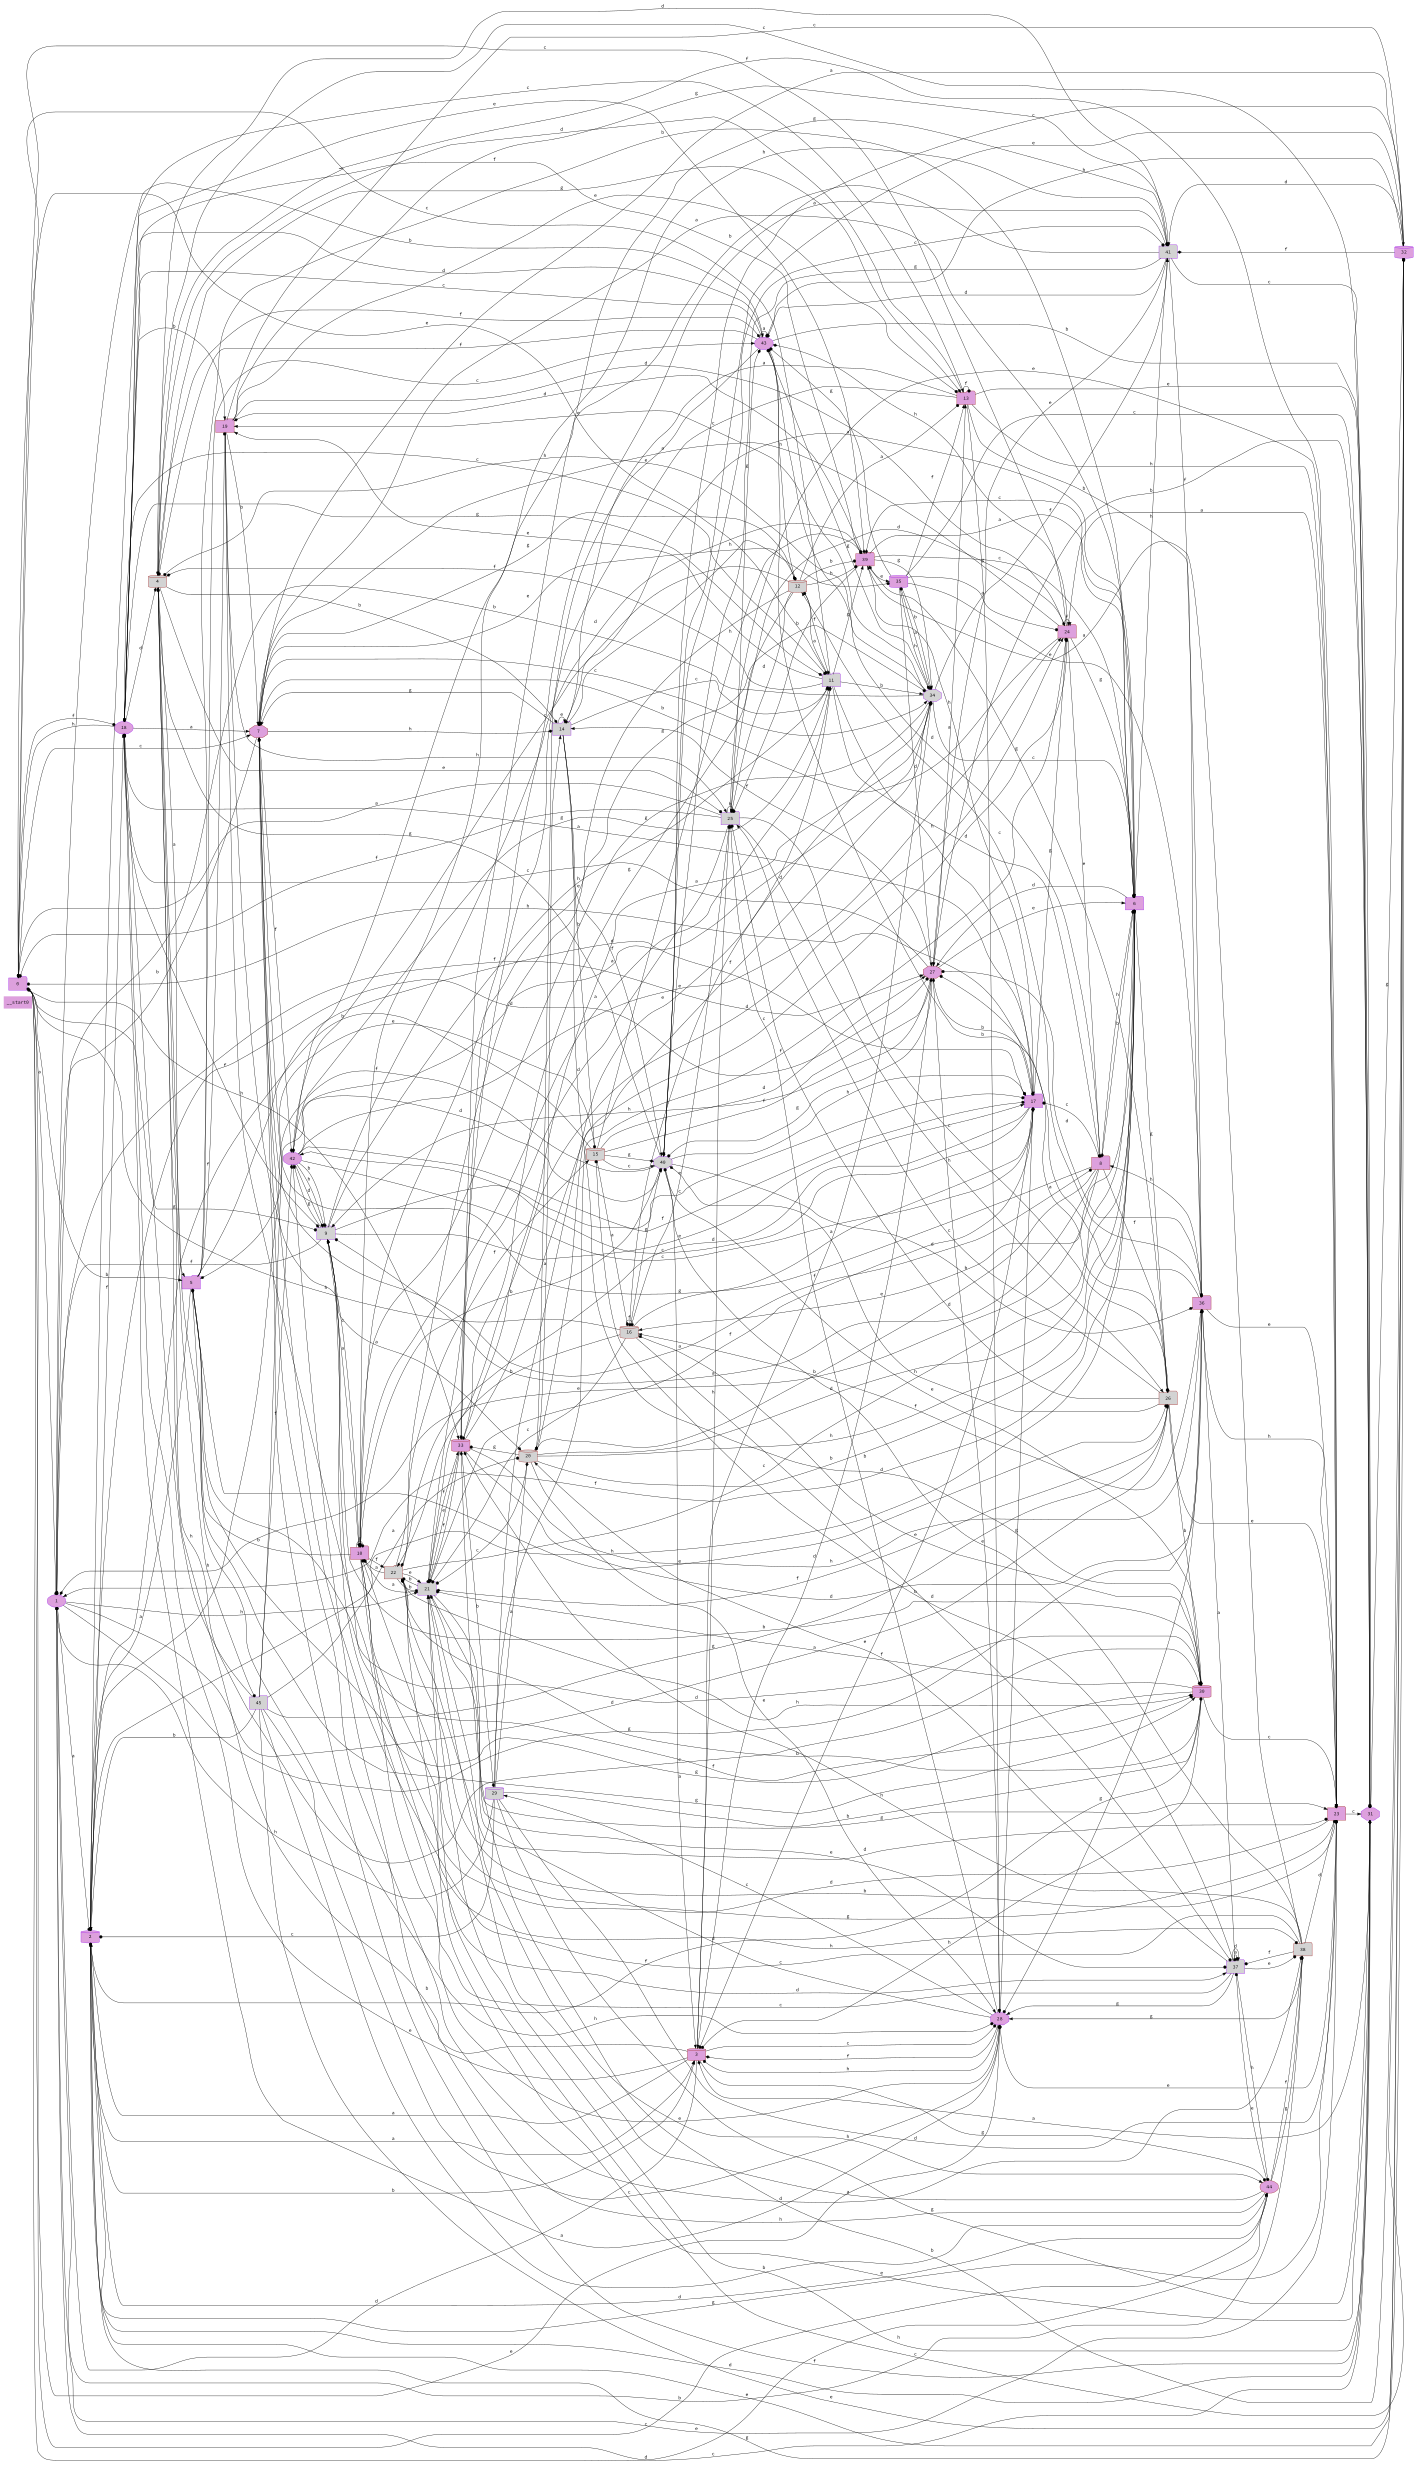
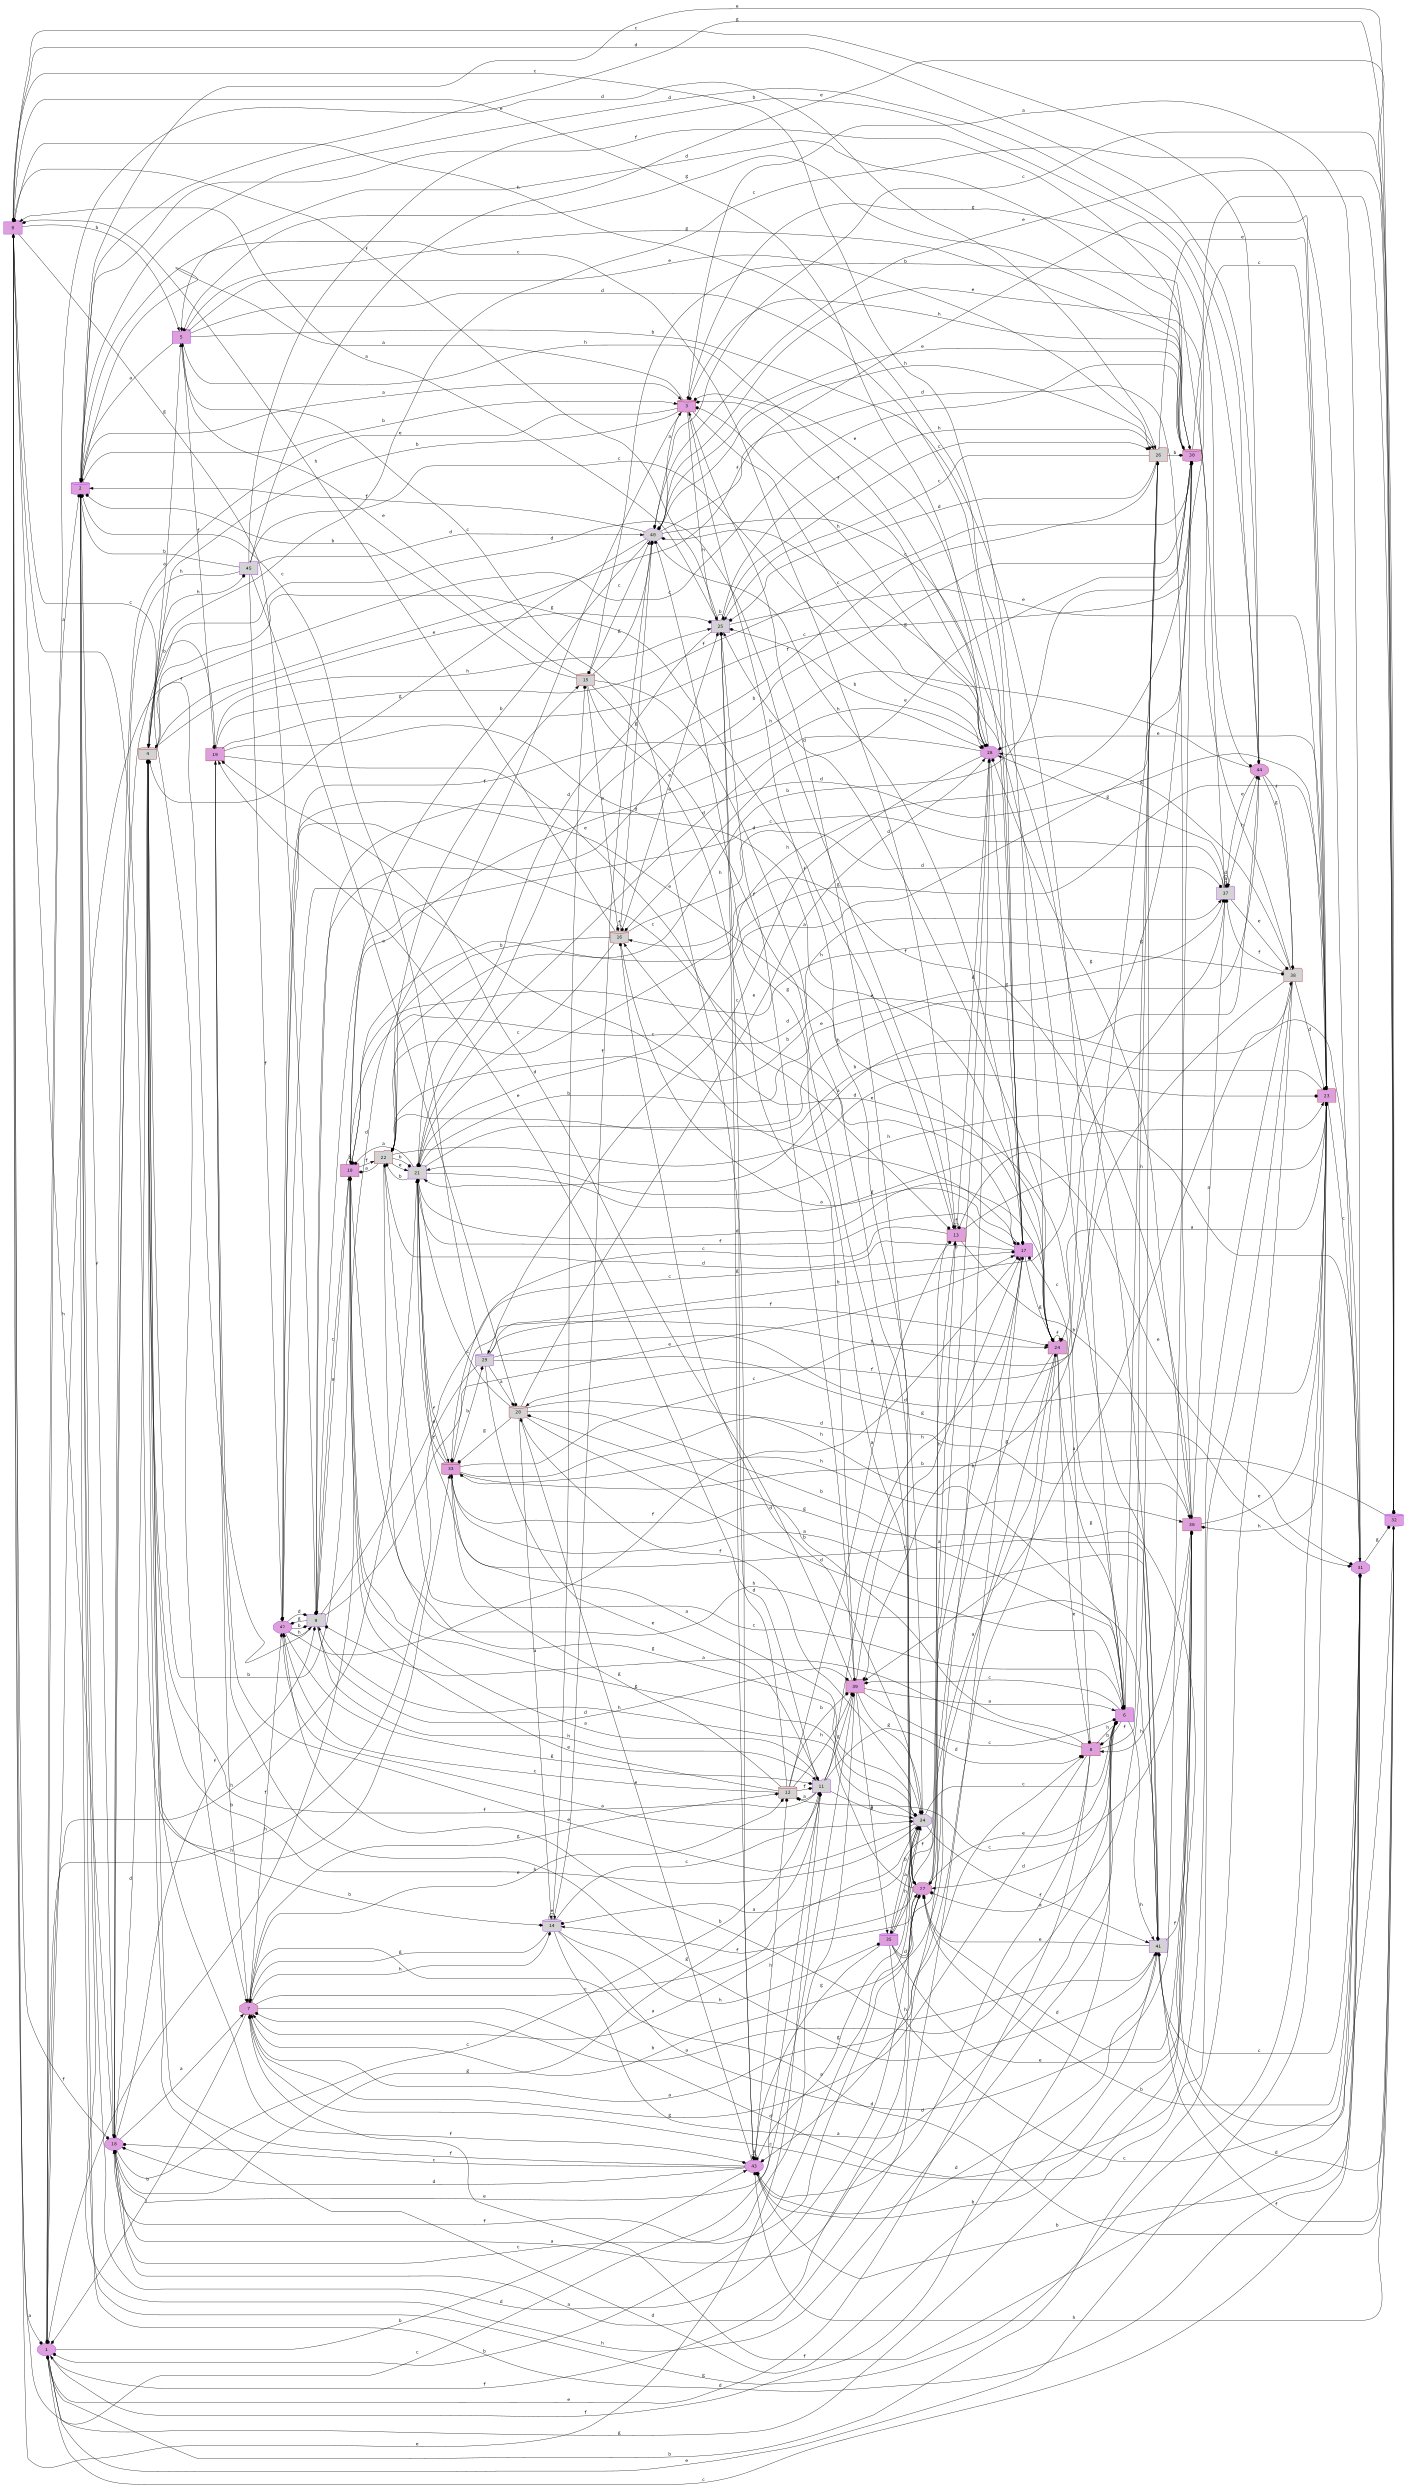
node "14": shape folder -> cylinder
edge "19" -> "20": removed, label "a"
node "__start0": removed
edge "45" -> "26": removed, label "g"
